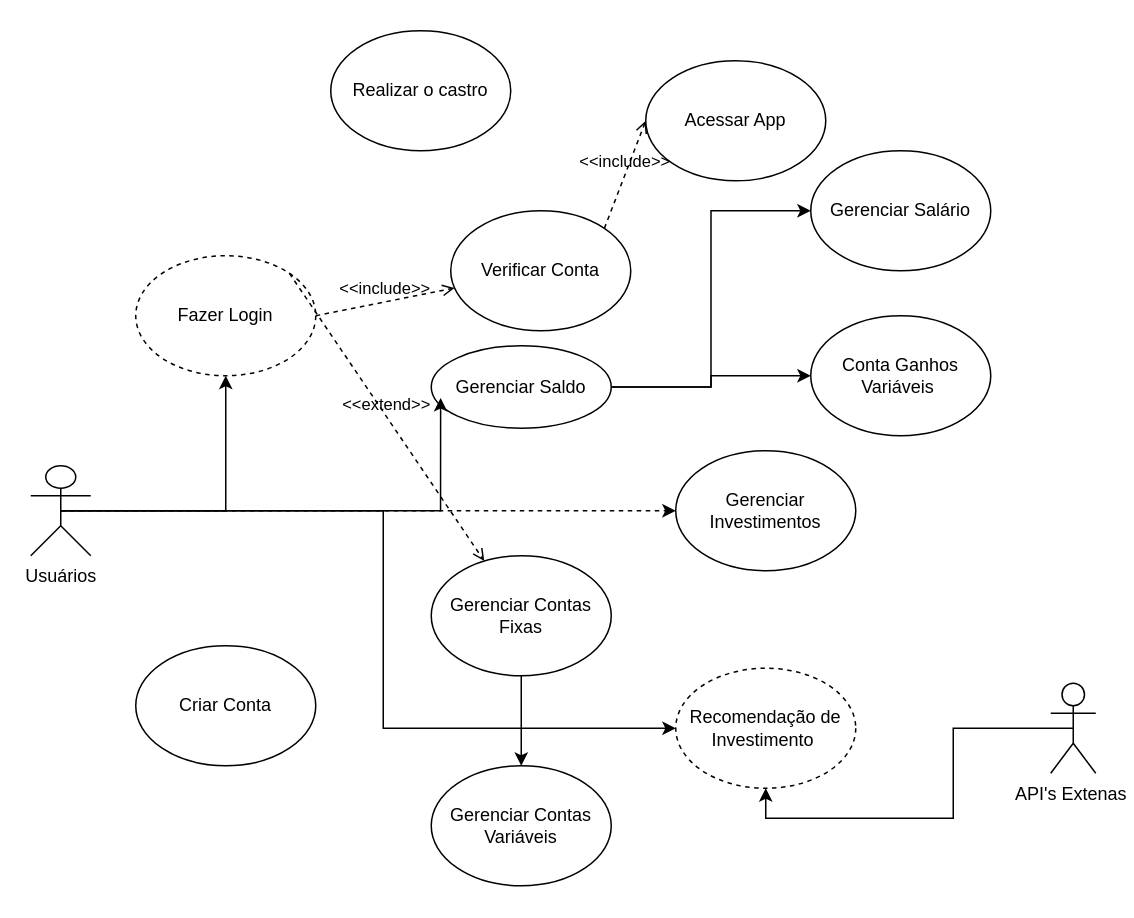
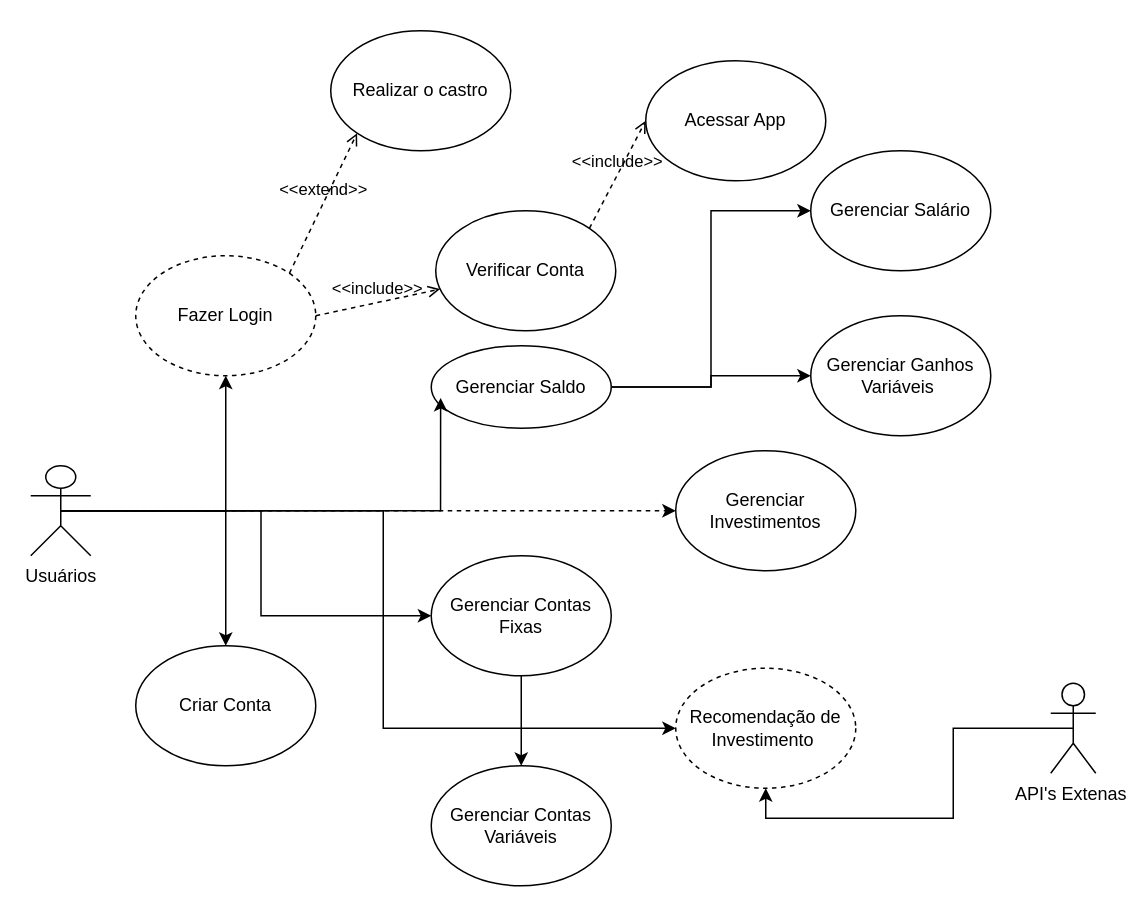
node "Verificar Conta": moved (541, 271) -> (526, 271)
node "Conta Ganhos Variáveis": label "Conta Ganhos Variáveis" -> "Gerenciar Ganhos Variáveis"
edge "Fazer Login" -> "Gerenciar Contas Fixas": now "Fazer Login" -> "Realizar o castro"
edge "Usuários" -> "Criar Conta": added
edge "Usuários" -> "Gerenciar Contas Fixas": added
